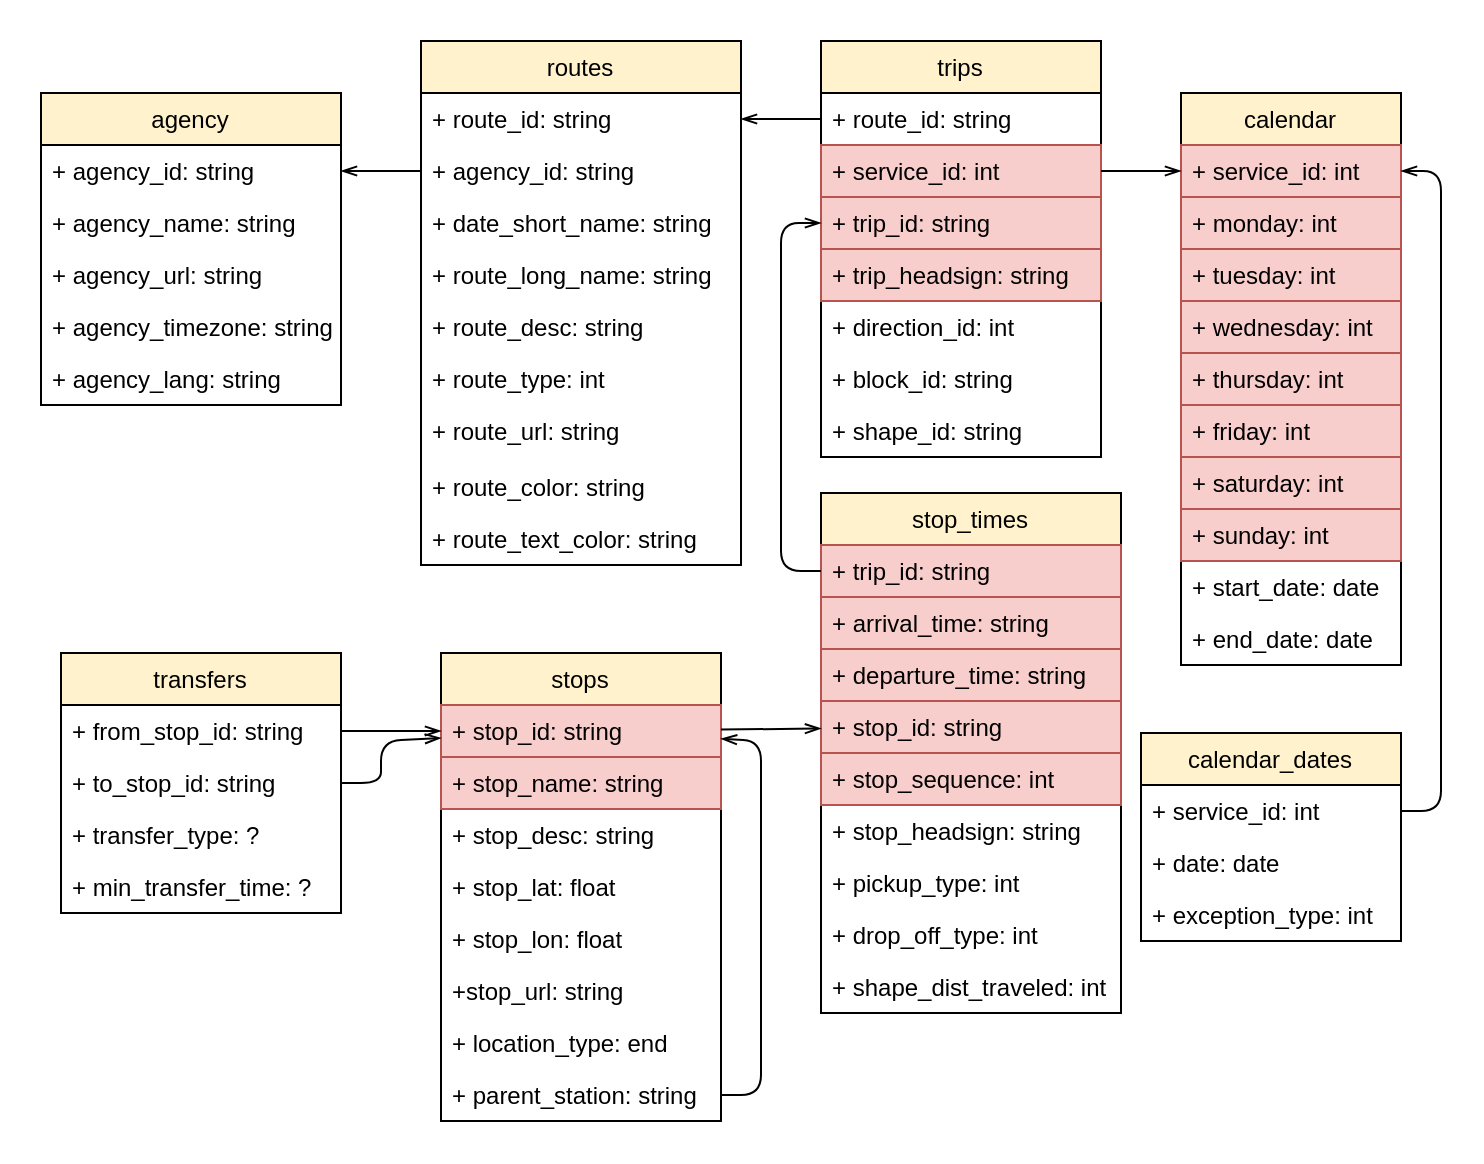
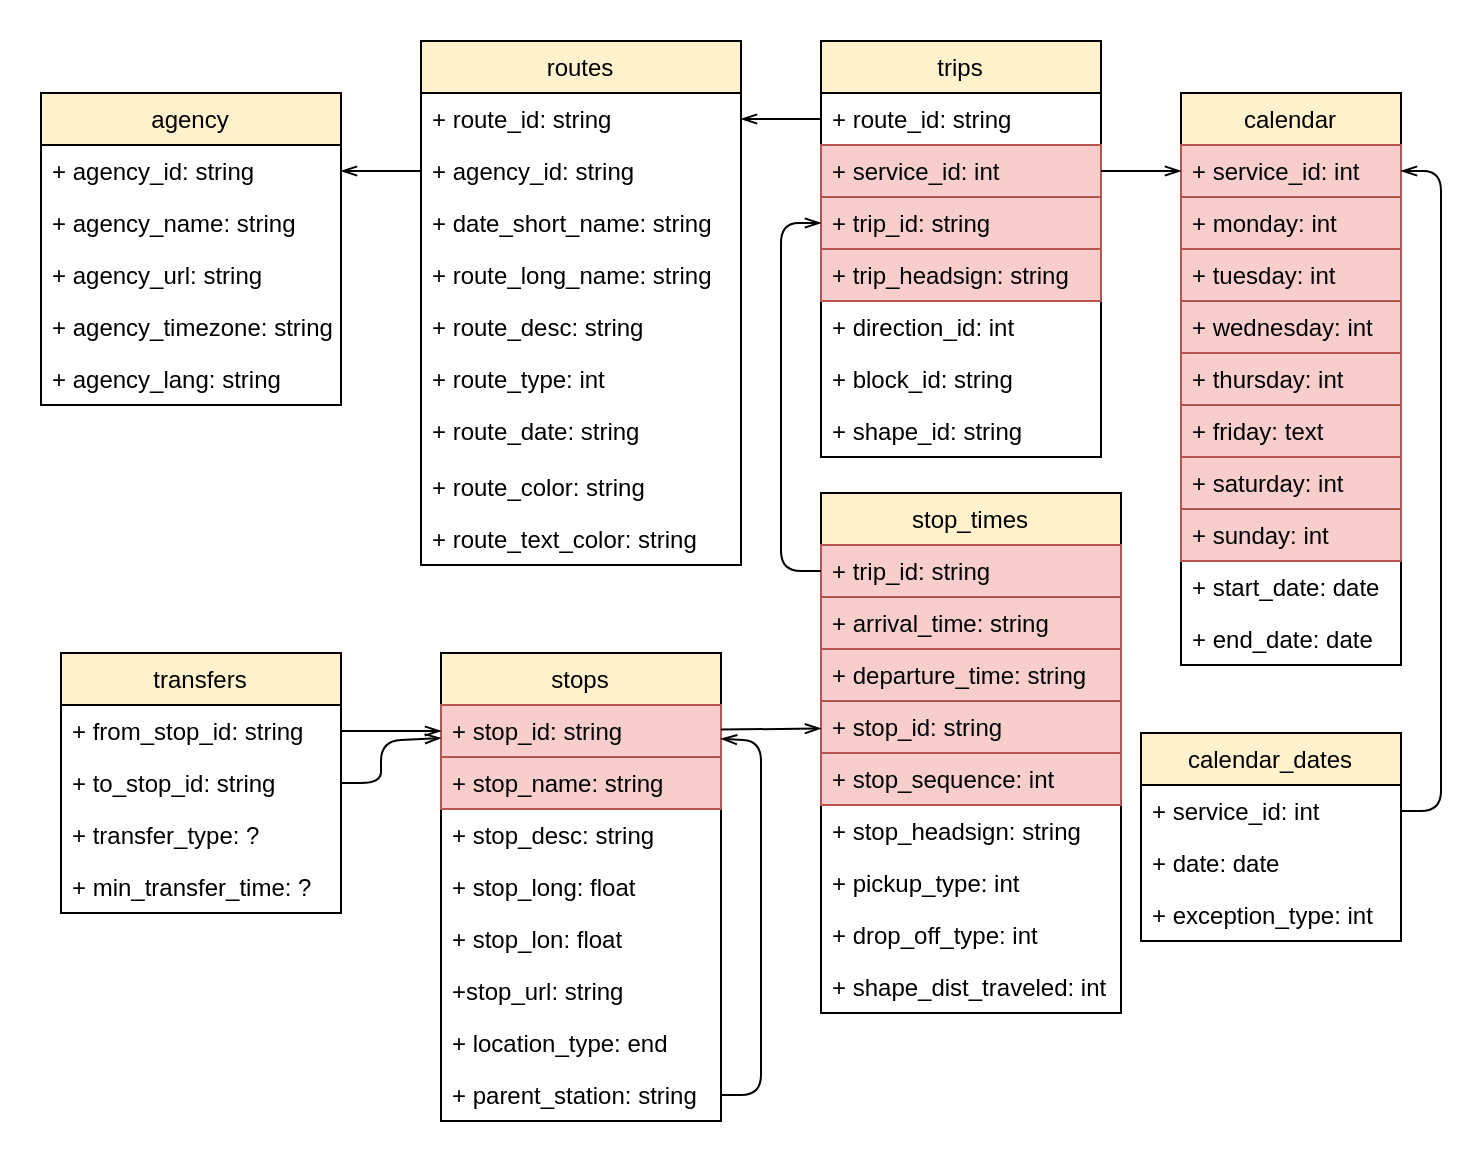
node "+ route_url: string": label "+ route_url: string" -> "+ route_date: string"
node "+ friday: int": label "+ friday: int" -> "+ friday: text"
node "+ stop_lat: float": label "+ stop_lat: float" -> "+ stop_long: float"
